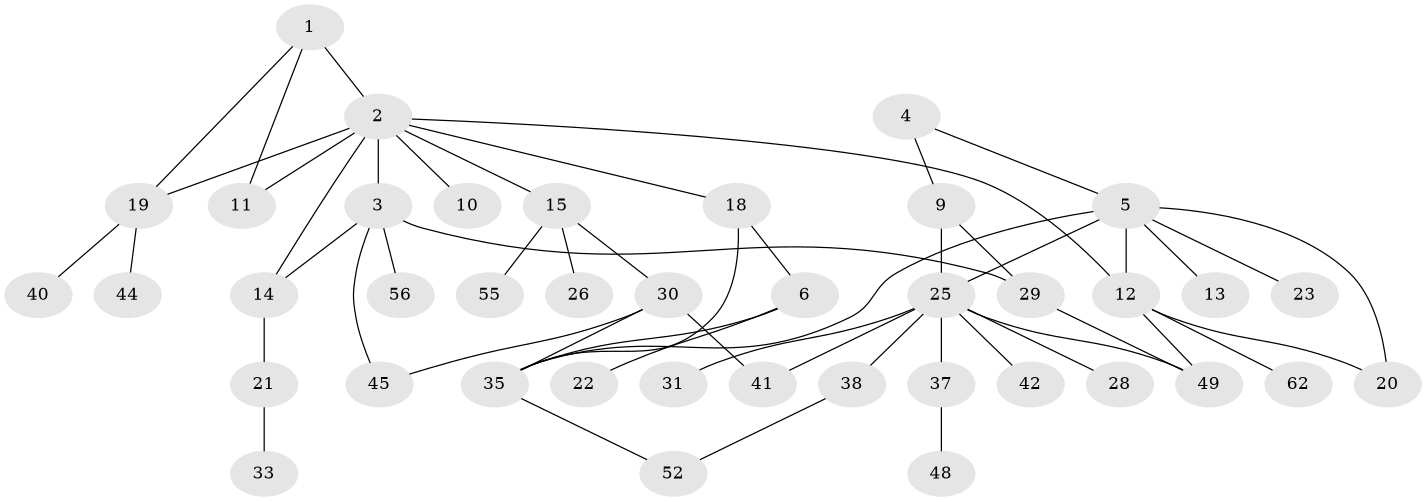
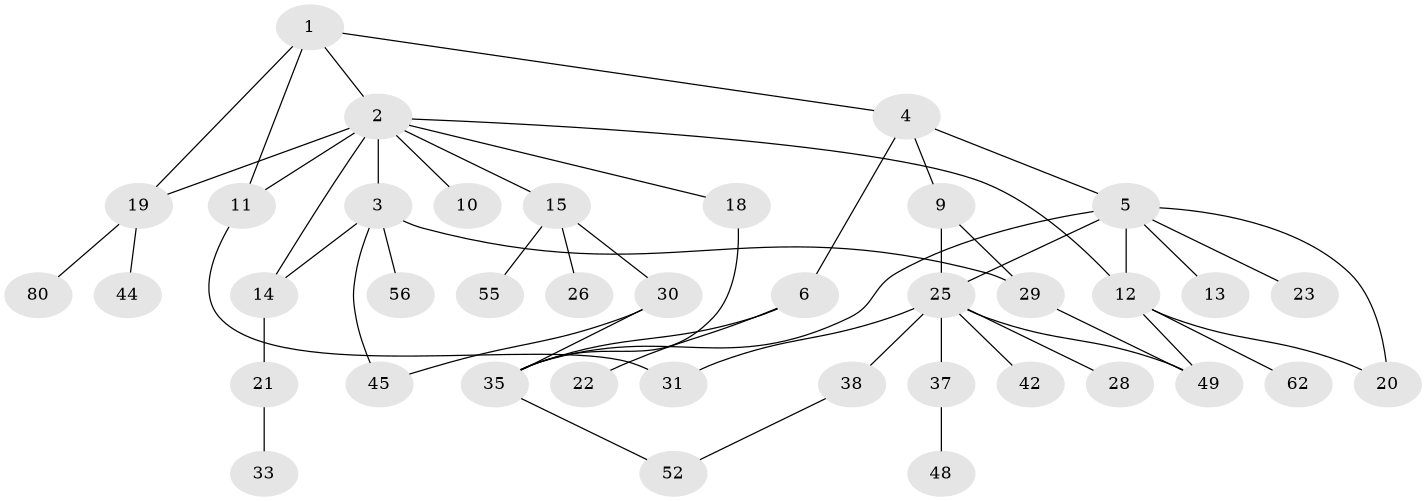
edge "1" -- "4": added
edge "18" -- "6": now "4" -- "6"
node "40": label "40" -> "80"
edge "11" -- "31": added
node "41": removed
